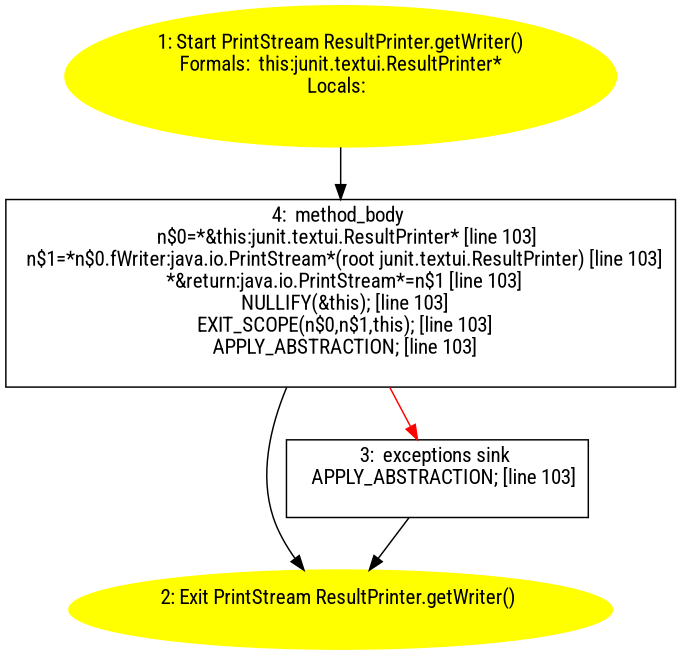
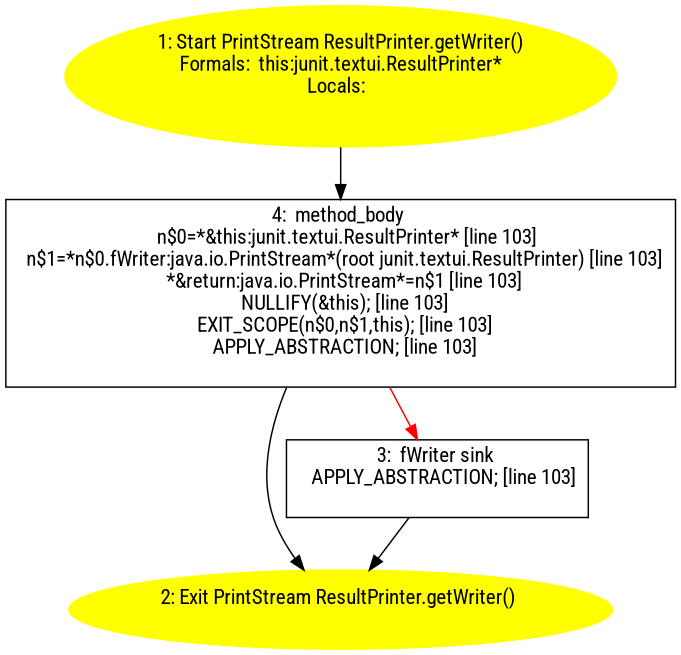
node "3:  exceptions sink APPLY_ABSTRACTION; [line 103]": label "3:  exceptions sink APPLY_ABSTRACTION; [line 103]" -> "3:  fWriter sink APPLY_ABSTRACTION; [line 103]"
